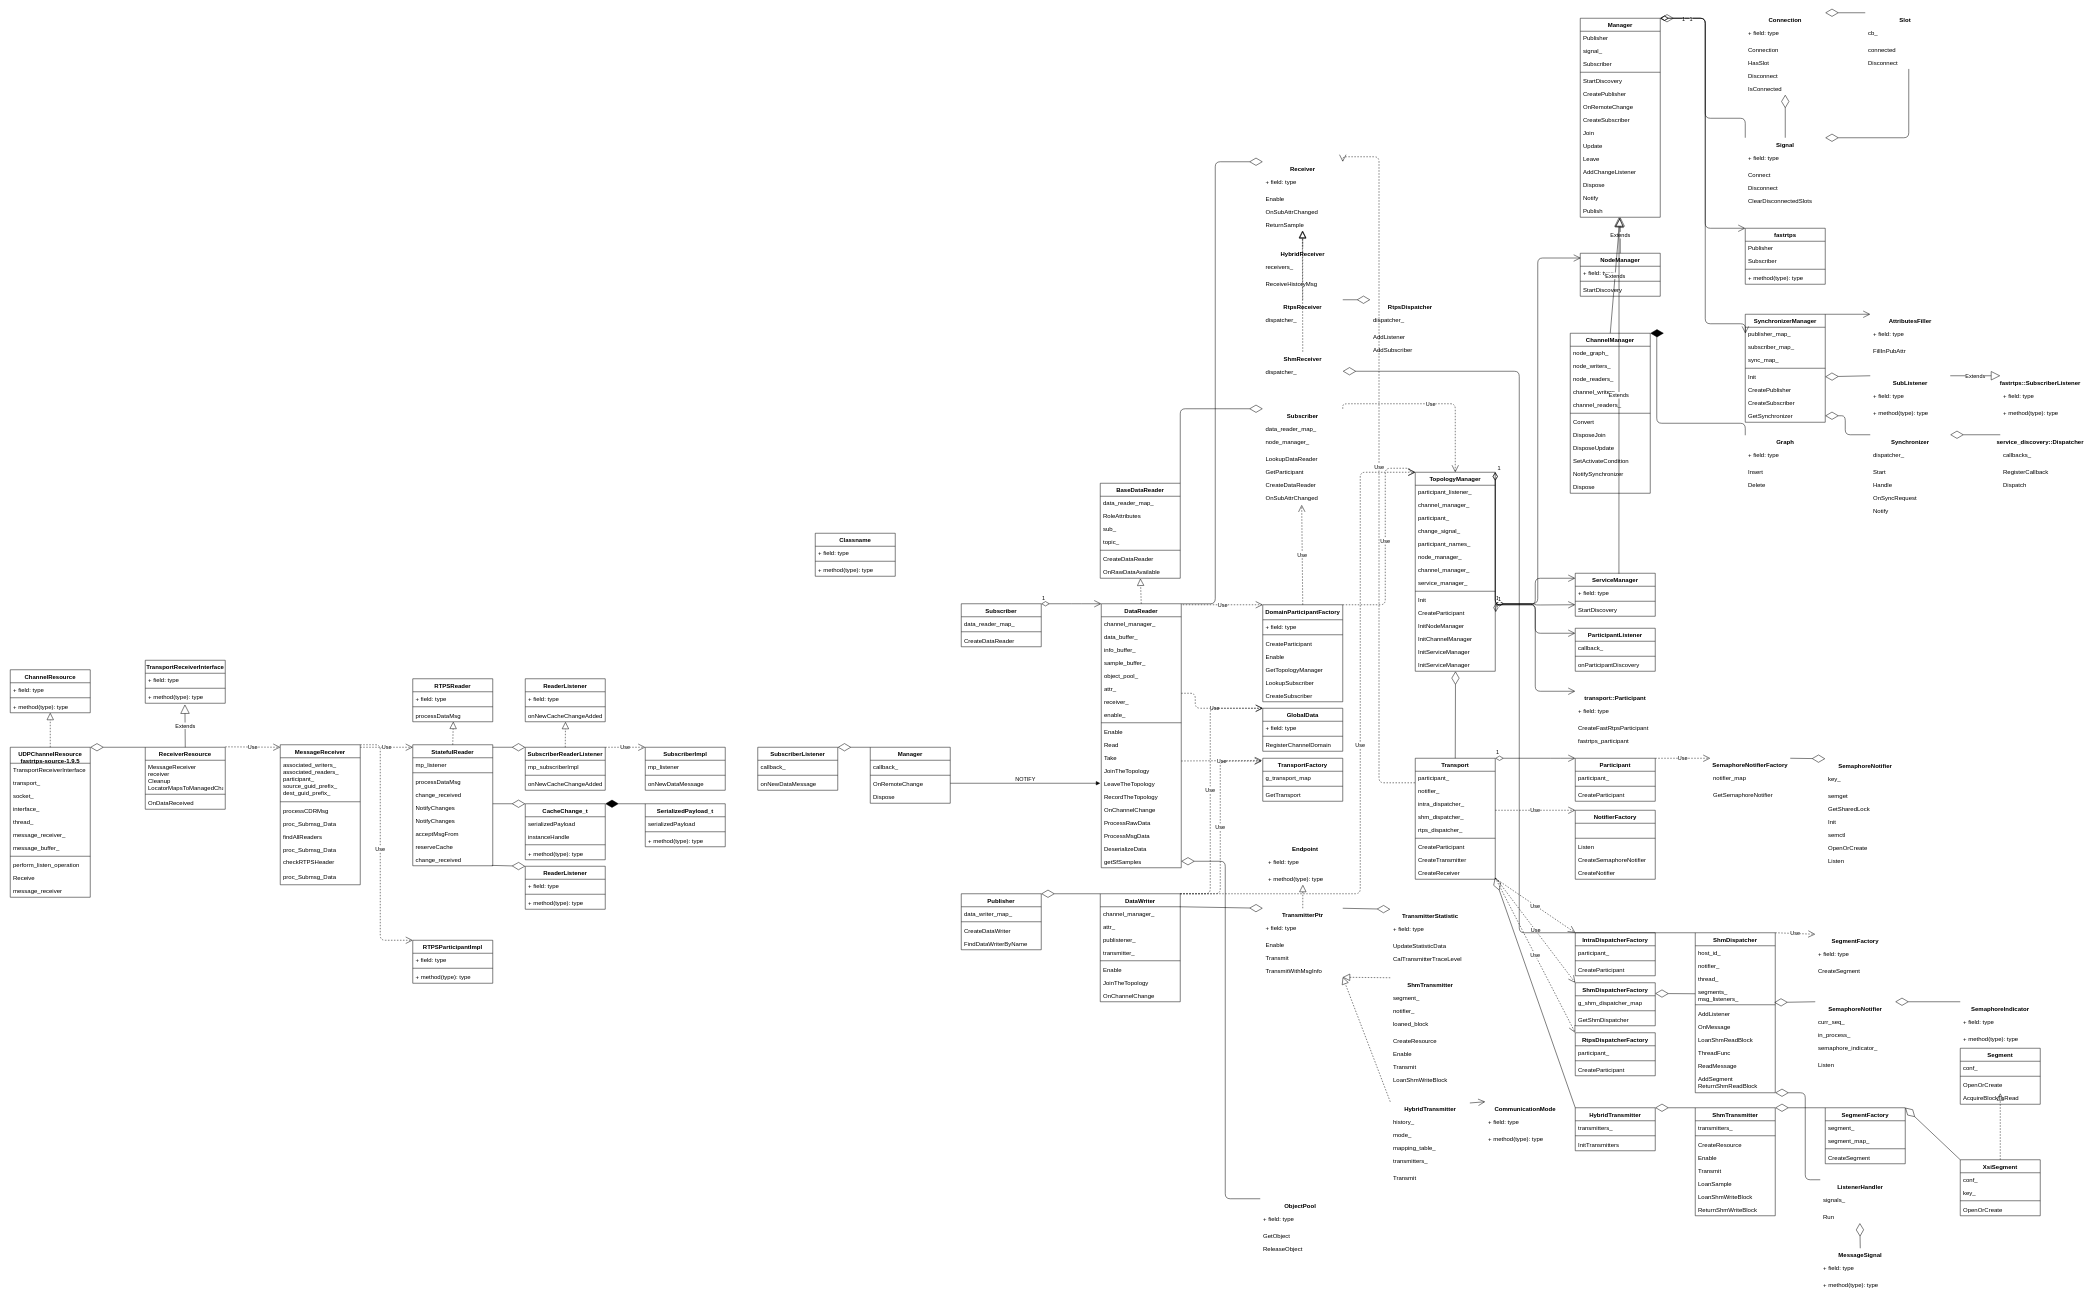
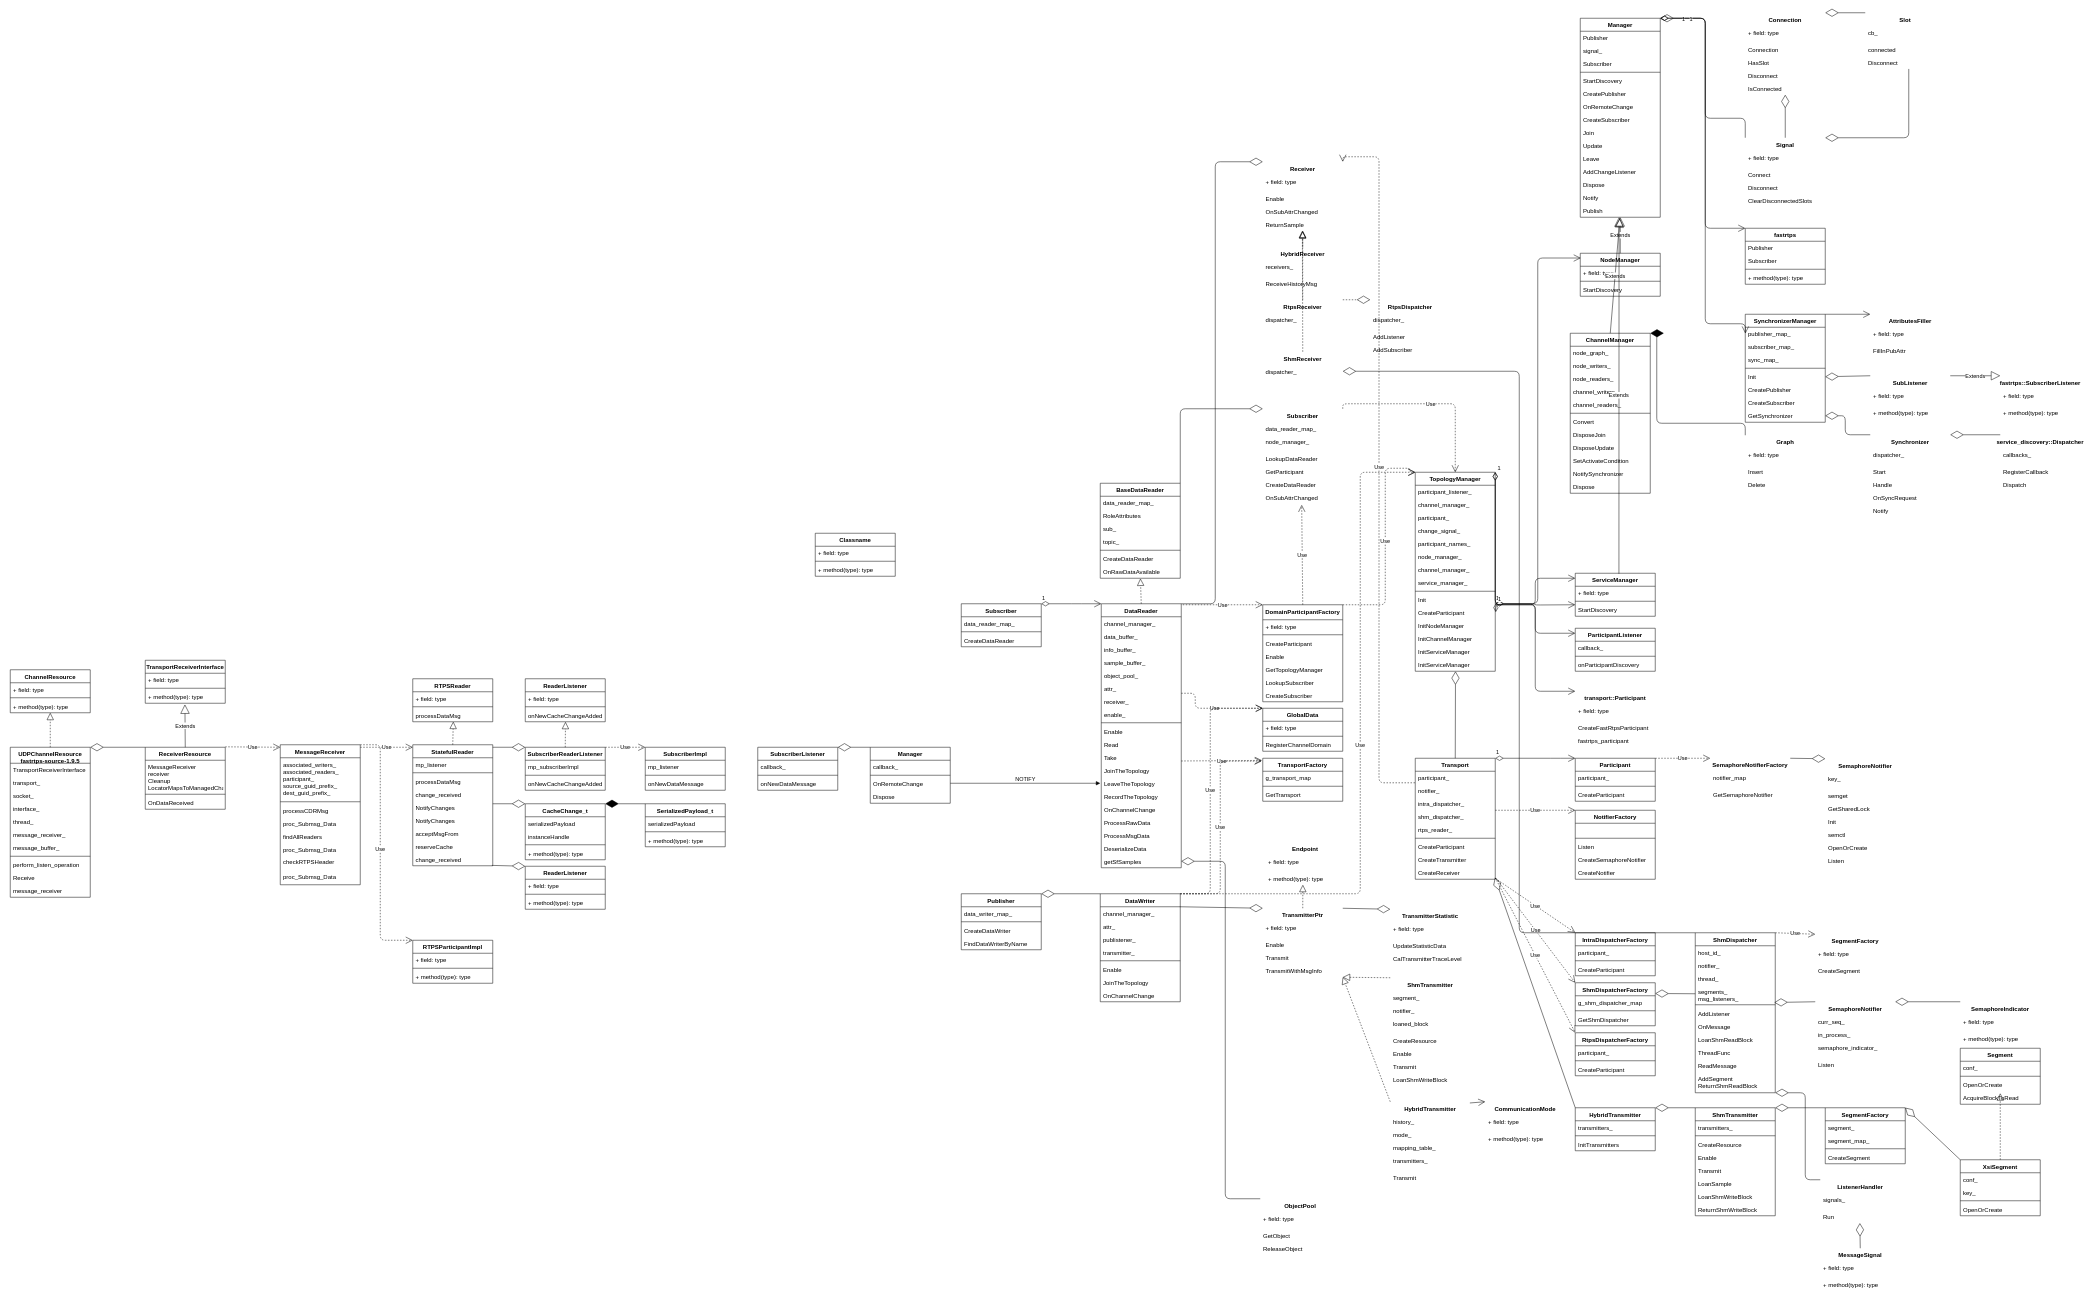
edge "RtpsReceiver" -> "RtpsDispatcher": style solid -> dashed
node "rtps_dispatcher_": label "rtps_dispatcher_" -> "rtps_reader_"
